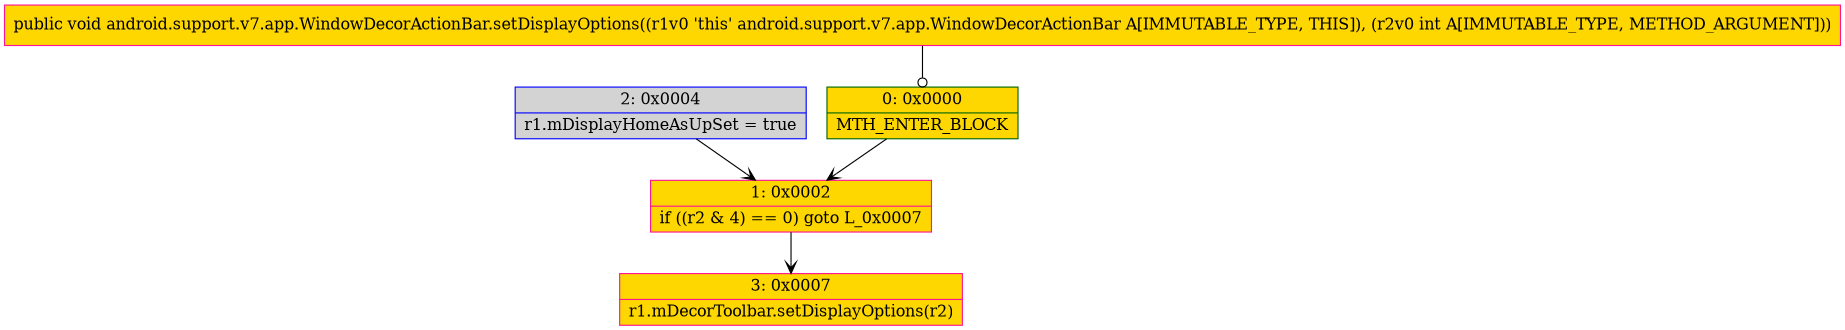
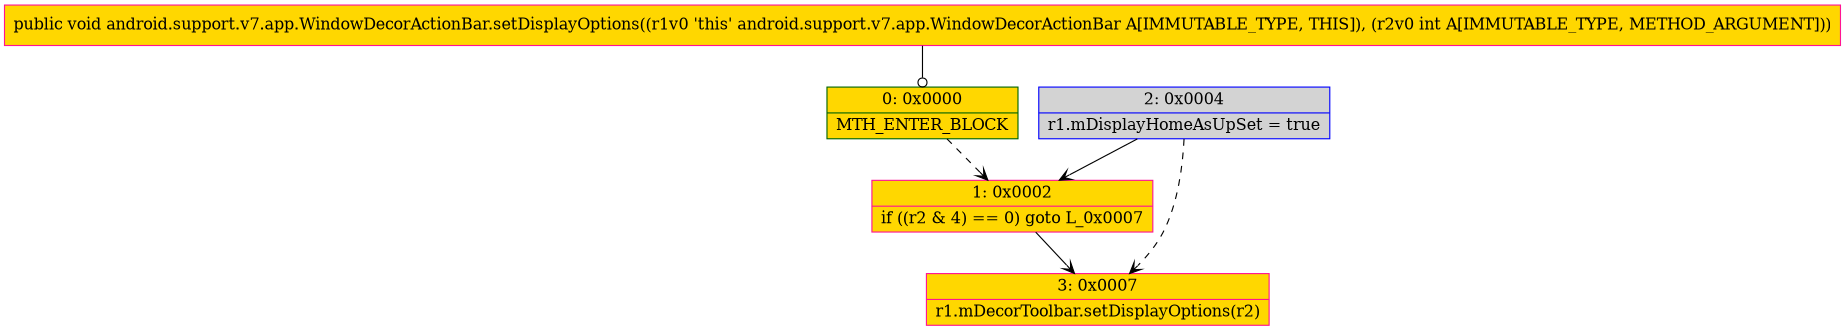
edge "0: 0x0000" -> "1: 0x0002": style solid -> dashed
edge "2: 0x0004" -> "3: 0x0007": added
